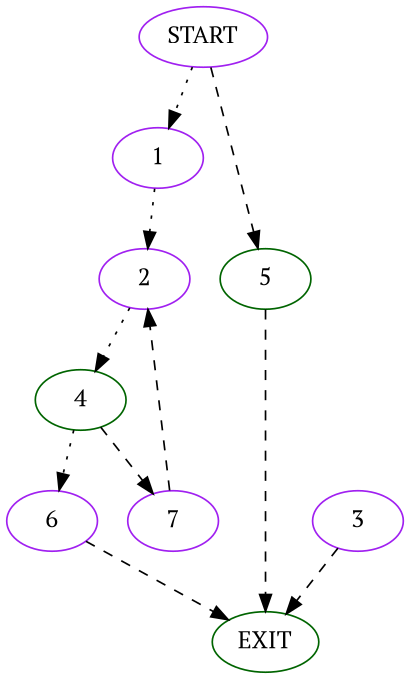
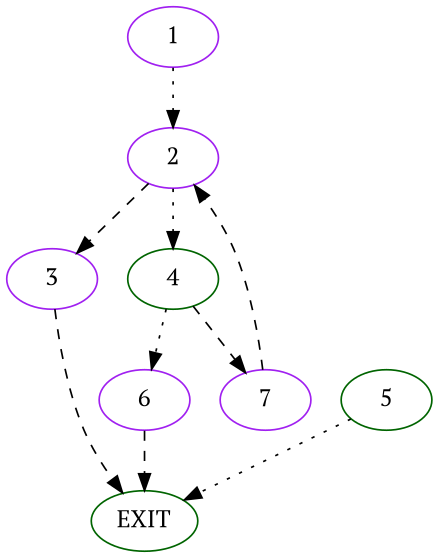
node "START": removed
edge "2" -> "3": added
edge "5" -> "EXIT": style dashed -> dotted
